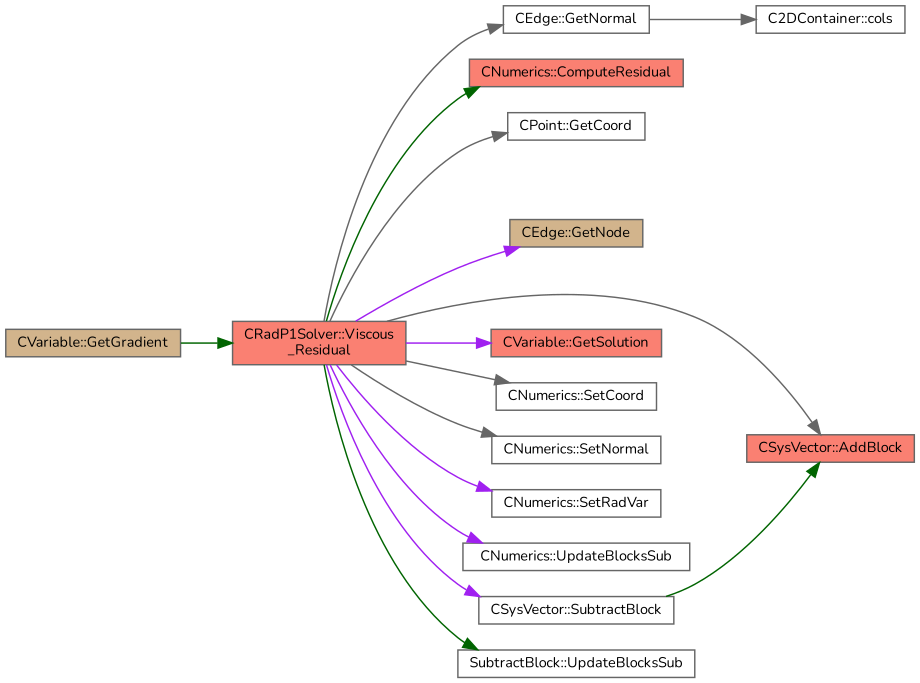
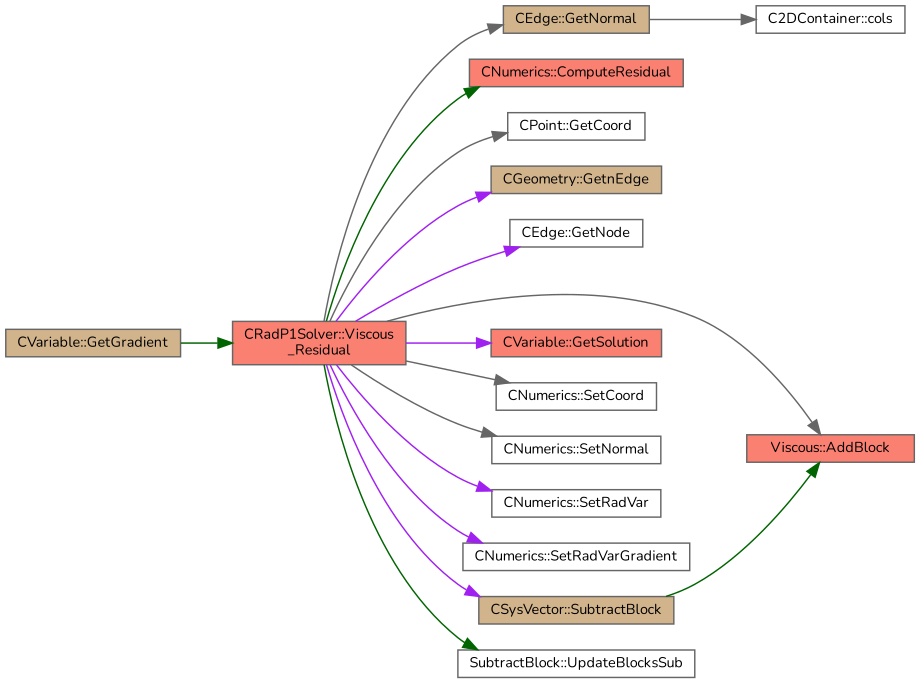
node "CEdge::GetNormal": fillcolor white -> tan
node "CGeometry::GetnEdge": added
node "CEdge::GetNode": fillcolor tan -> white
node "CSysVector::AddBlock": label "CSysVector::AddBlock" -> "Viscous::AddBlock"
node "CNumerics::UpdateBlocksSub": label "CNumerics::UpdateBlocksSub" -> "CNumerics::SetRadVarGradient"
node "CSysVector::SubtractBlock": fillcolor white -> tan
